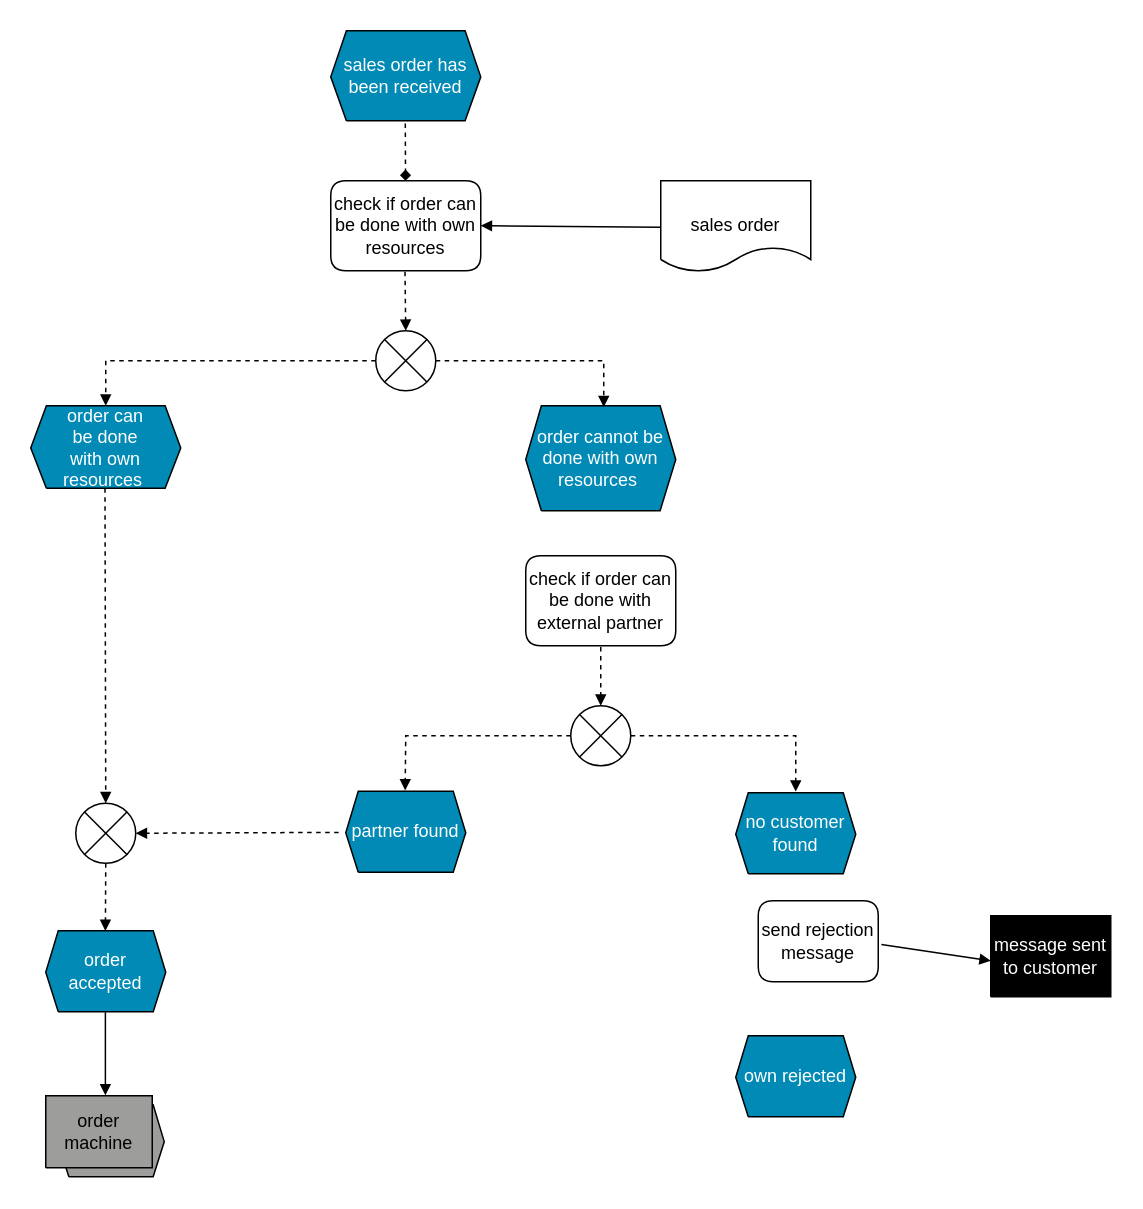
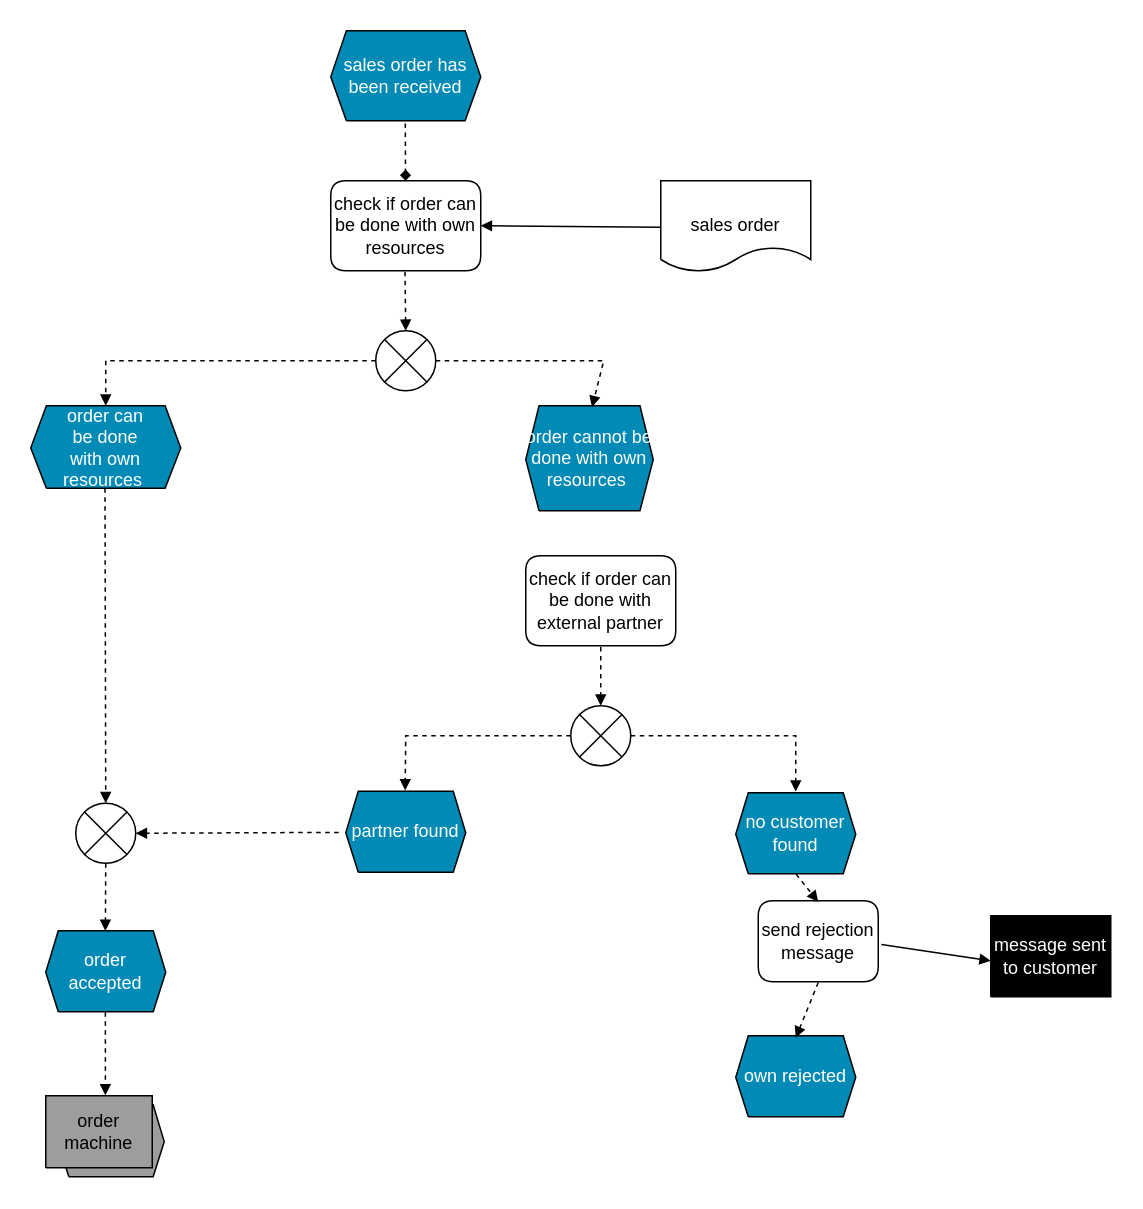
node "order cannot be done with own resources": size 150x105 -> 128x105
edge "no customer found" -> "send rejection message": added
edge "send rejection message" -> "own rejected": added
edge "order accepted" -> "order machine": style solid -> dashed
